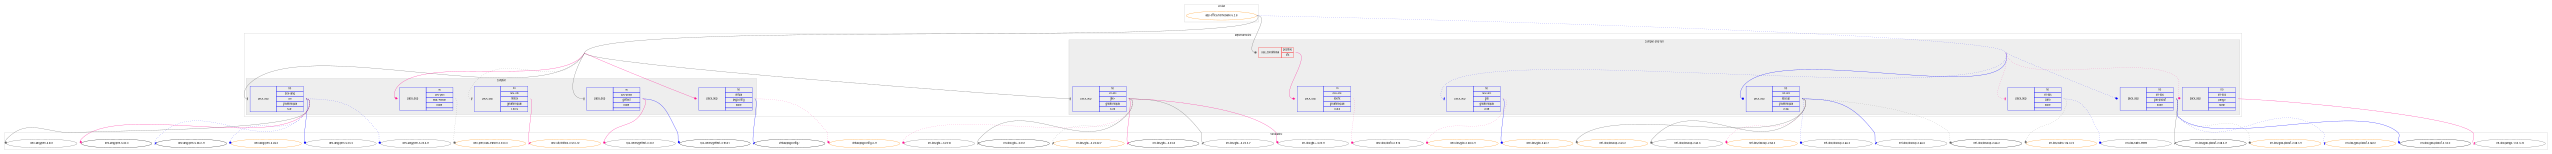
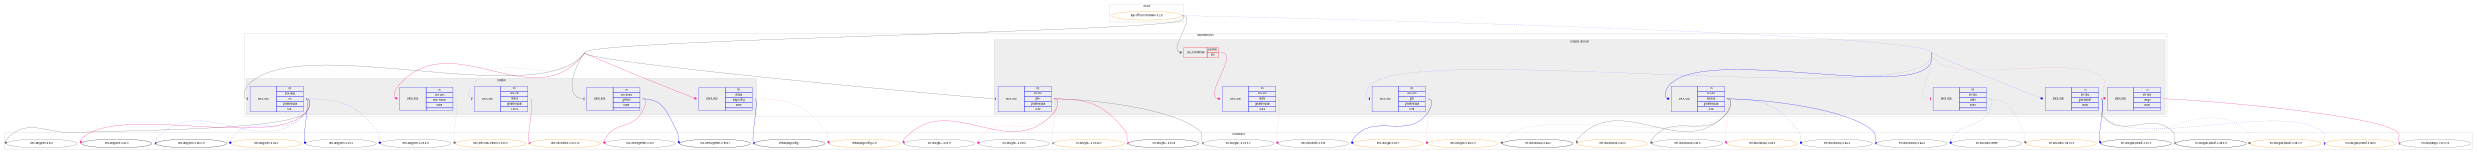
node "x11-libs/gtk+-3.24.1": removed
